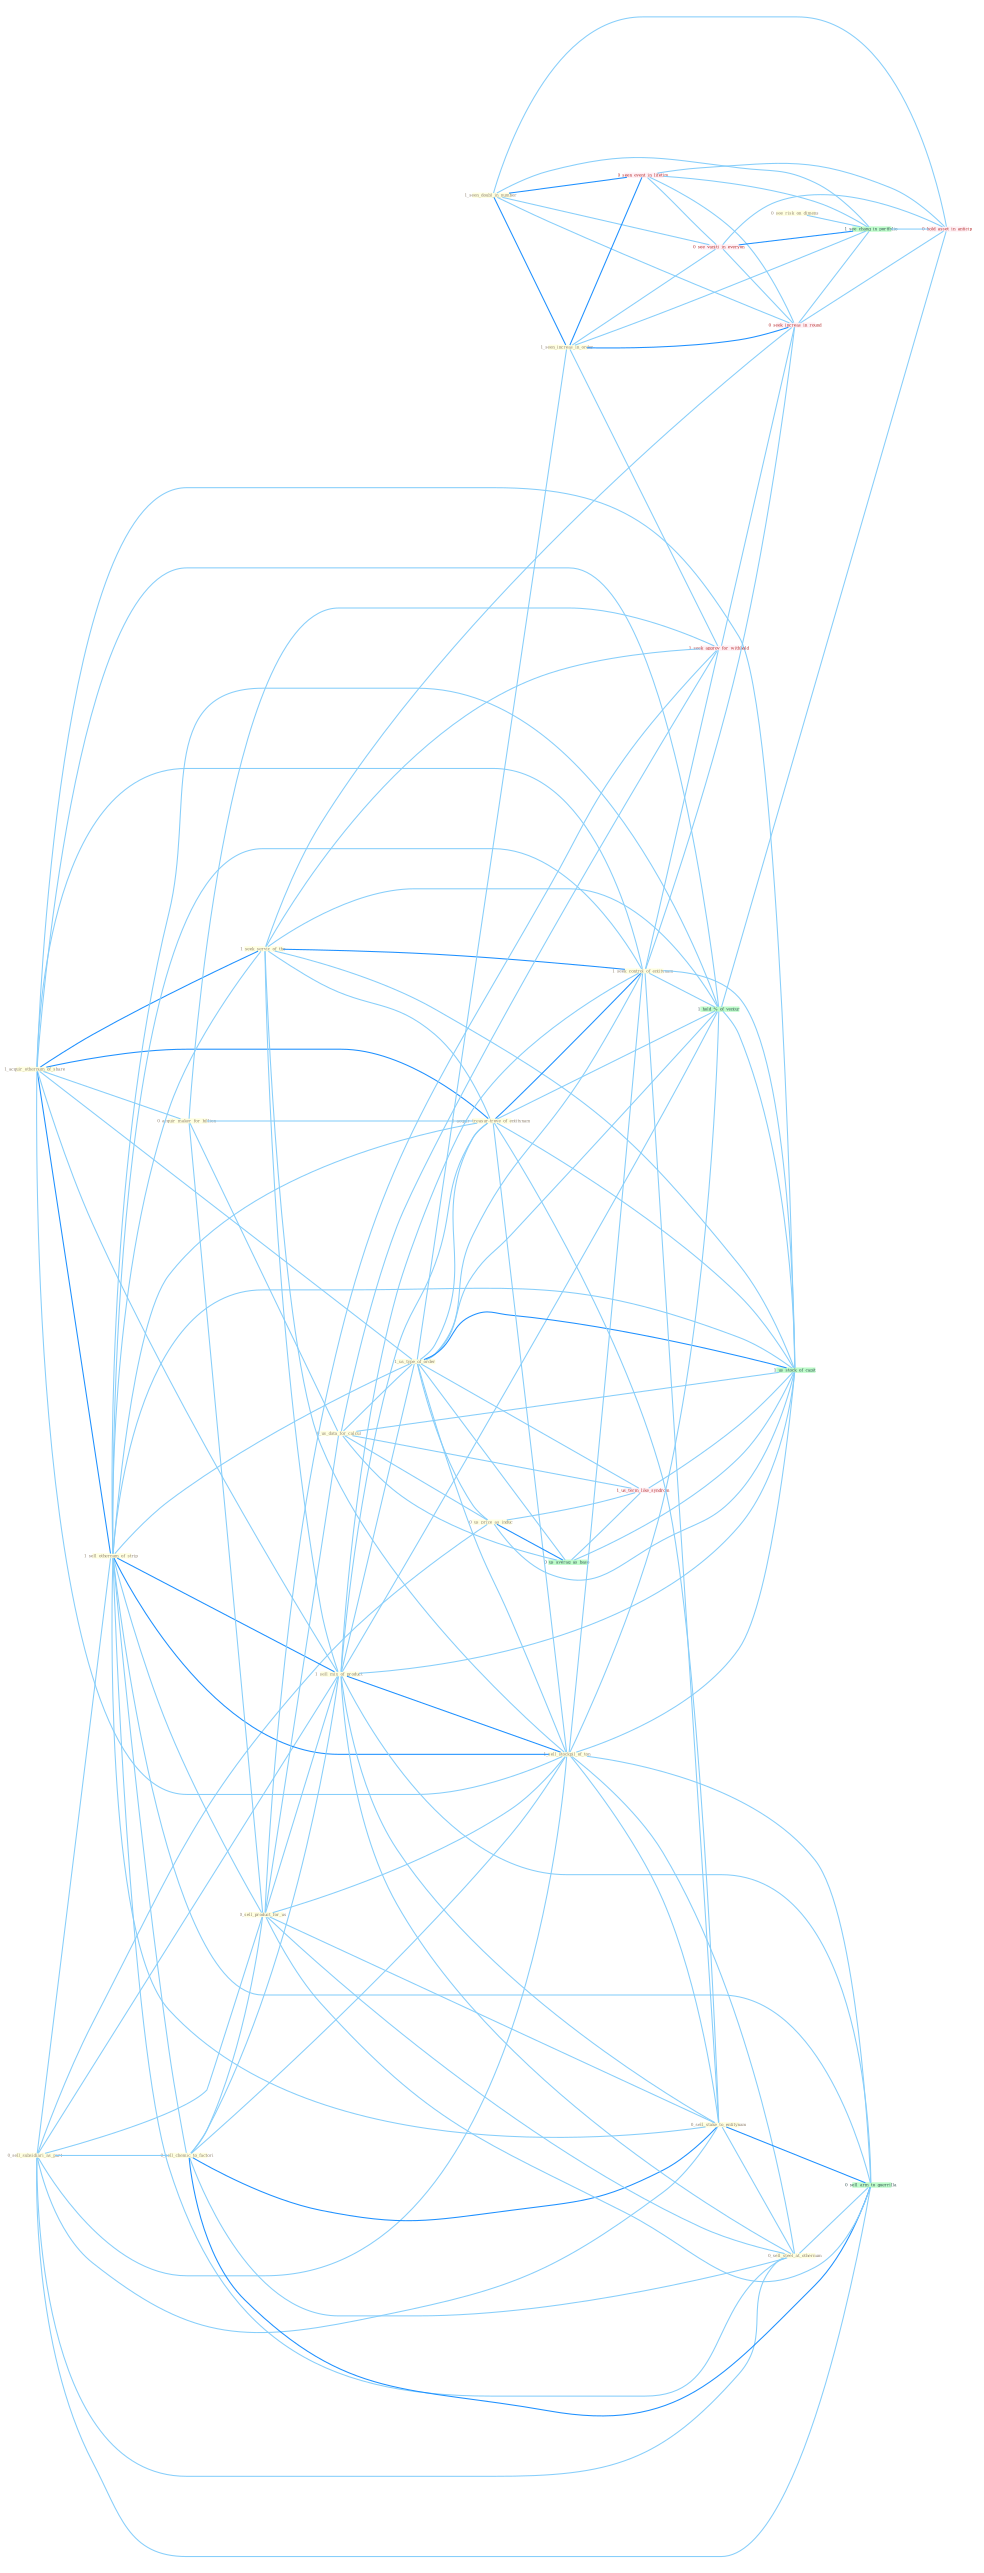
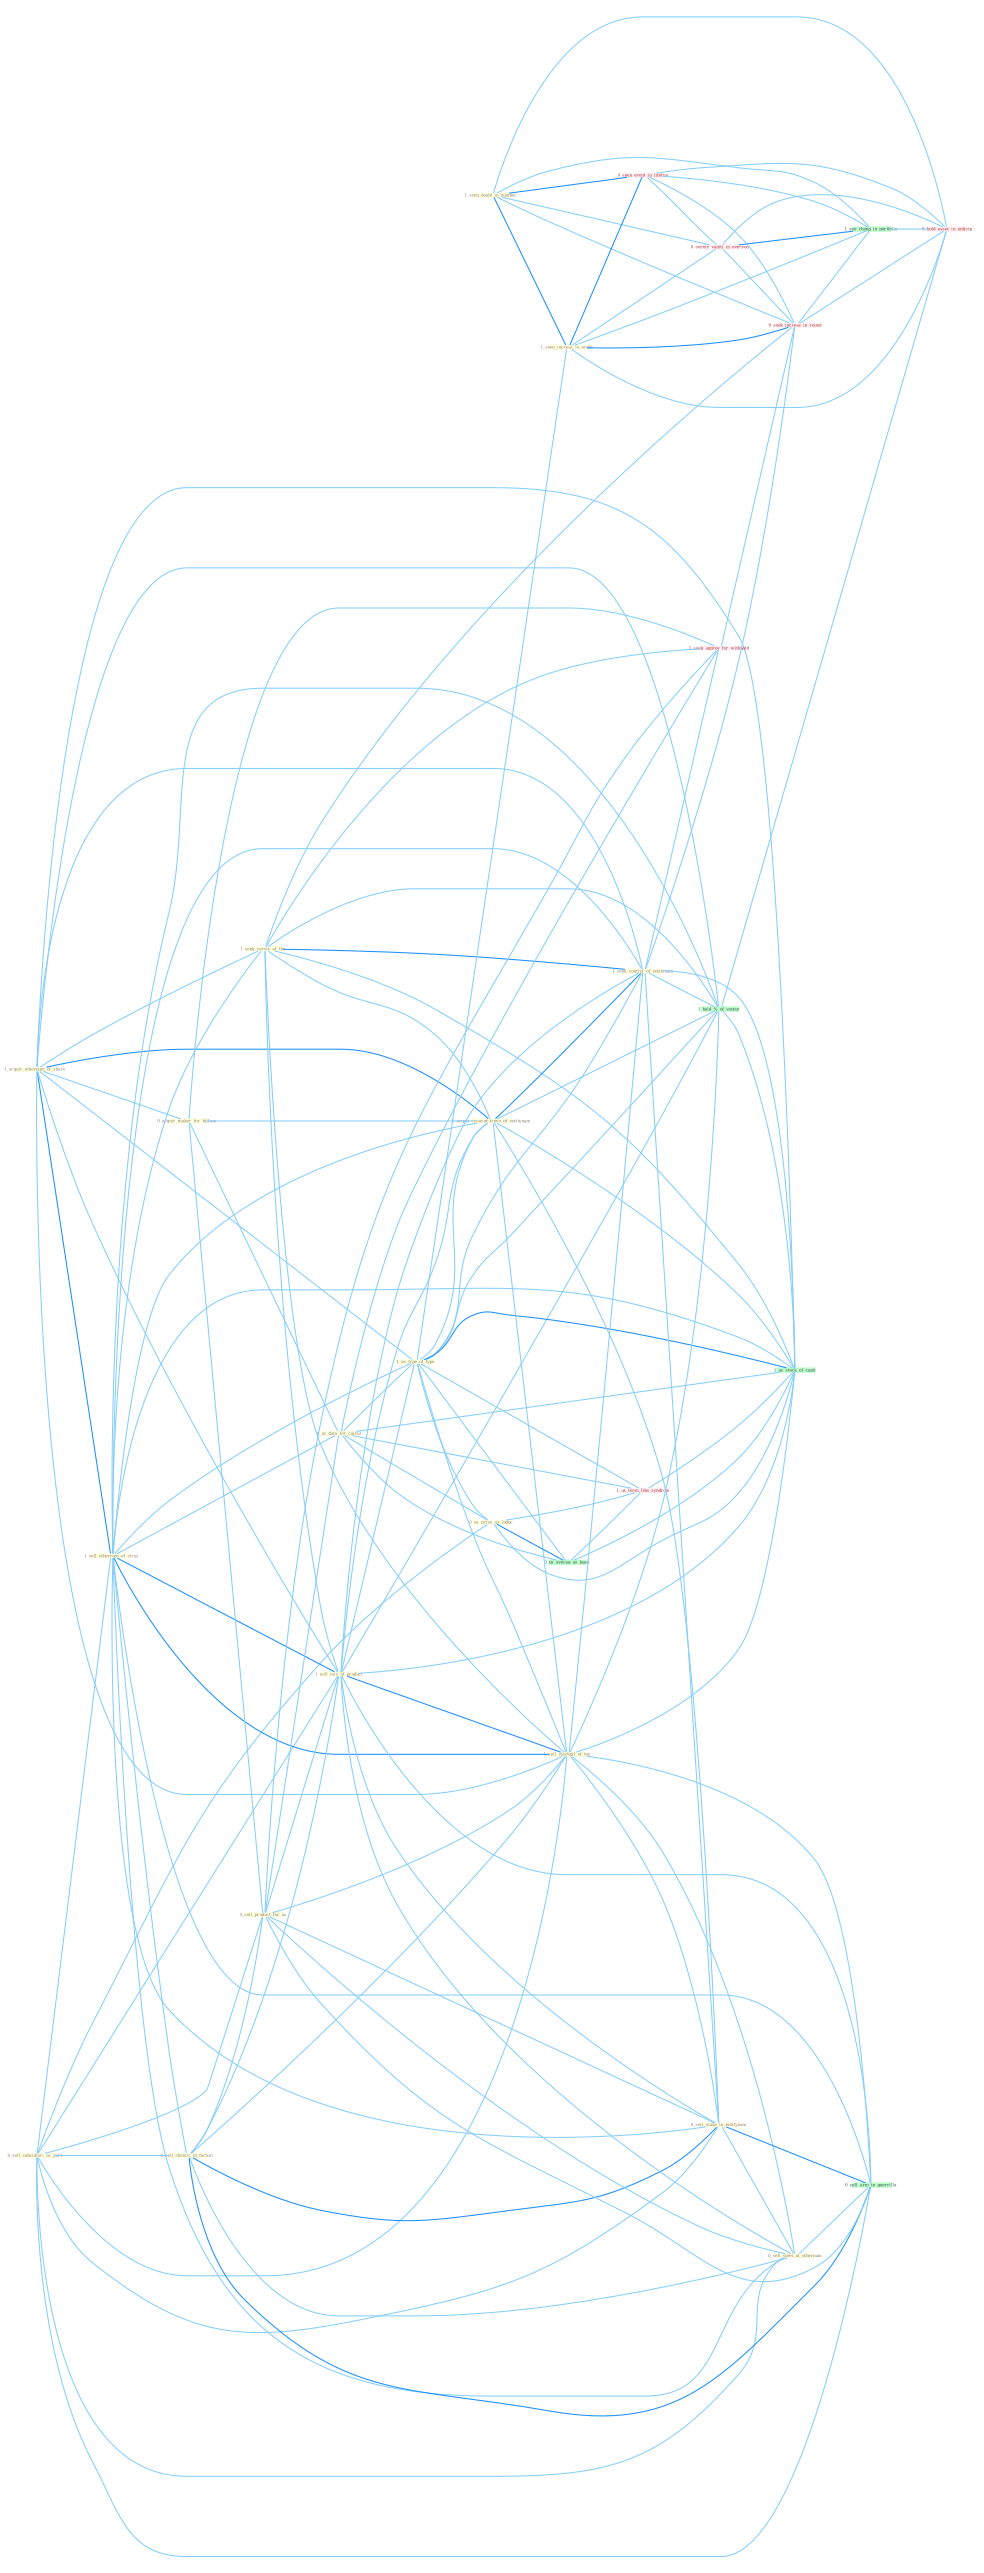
node "0_see_risk_on_dimens": removed
node "0_see_vaniti_in_everyon": label "0_see_vaniti_in_everyon" -> "0_servic_vaniti_in_everyon"
edge "1_seen_increas_in_order" -- "1_seek_approv_for_withhold": now "1_seen_increas_in_order" -- "0_hold_asset_in_anticip"
edge "1_seek_servic_of_the" -- "1_acquir_othernum_of_share": color #1e90ff -> #87cefa
node "1_us_type_of_order": label "1_us_type_of_order" -> "1_us_type_of_type"
edge "1_sell_othernum_of_strip" -- "0_sell_product_for_us": now "1_sell_othernum_of_strip" -- "0_us_data_for_calcul"
